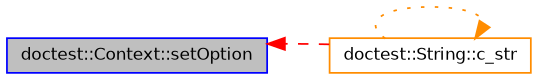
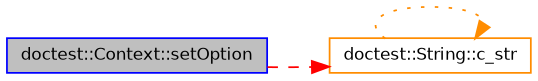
edge "doctest::String::c_str" -> "doctest::Context::setOption": reversed
